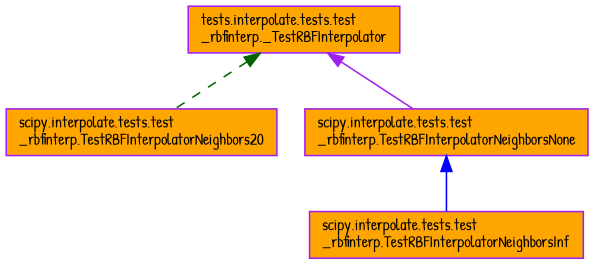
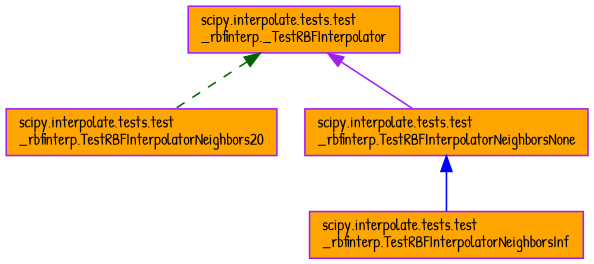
node "tests.interpolate.tests.test _rbfinterp._TestRBFInterpolator": label "tests.interpolate.tests.test _rbfinterp._TestRBFInterpolator" -> "scipy.interpolate.tests.test _rbfinterp._TestRBFInterpolator"
